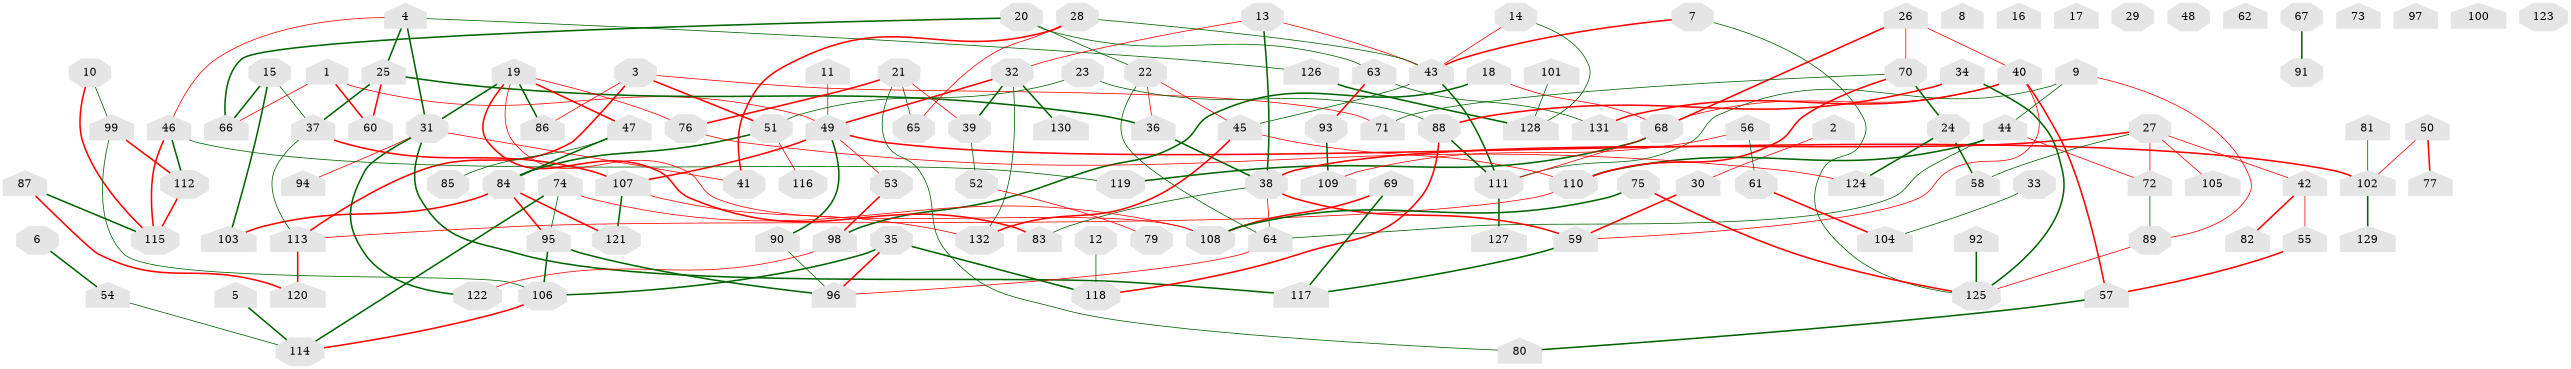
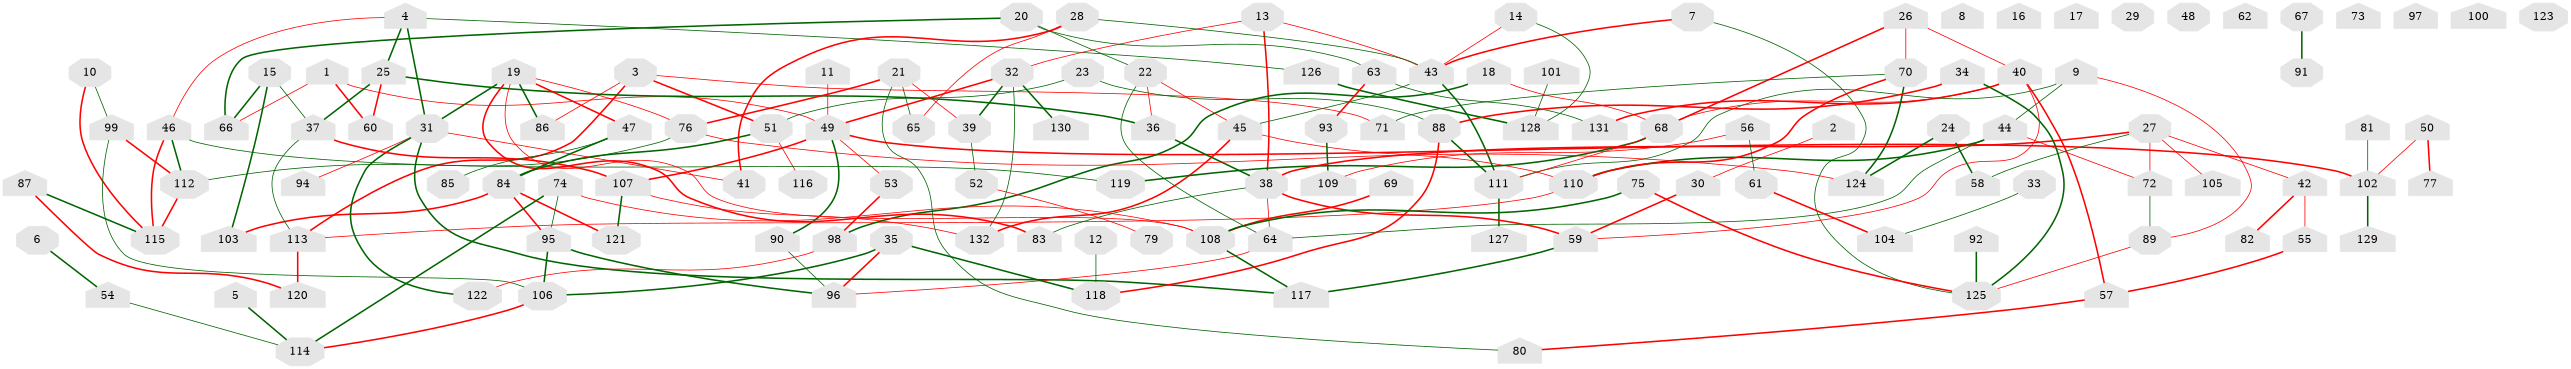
edge "70" -- "24": now "70" -- "124"
edge "13" -- "38": color darkgreen -> red
edge "76" -- "112": added
edge "69" -- "117": now "108" -- "117"
edge "57" -- "80": color darkgreen -> red
